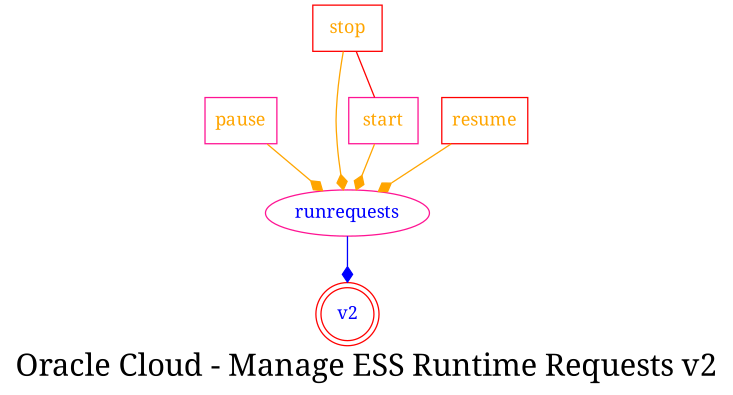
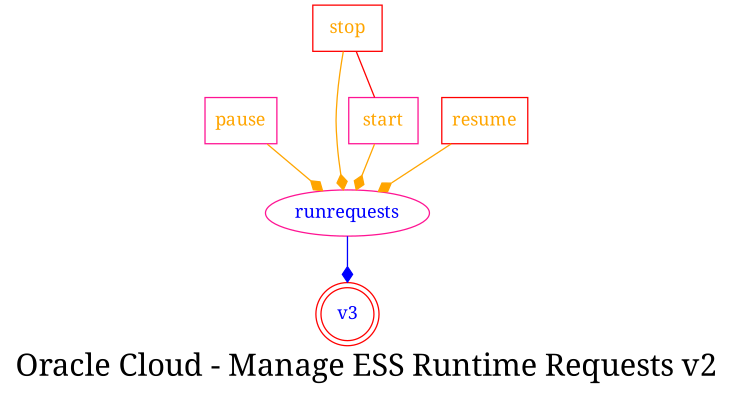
node "v2": label "v2" -> "v3"
